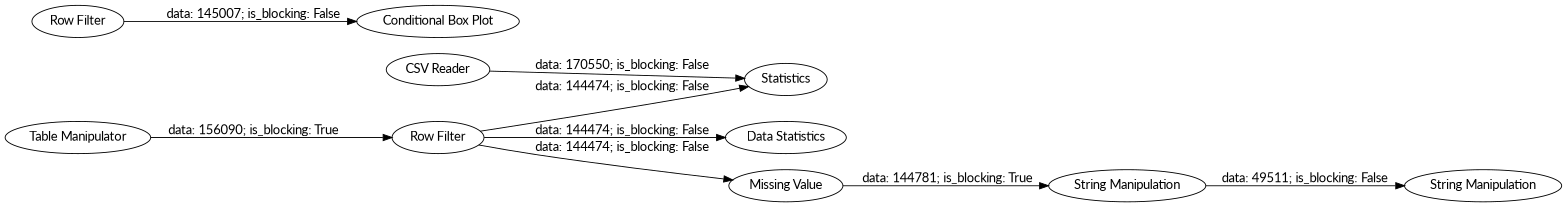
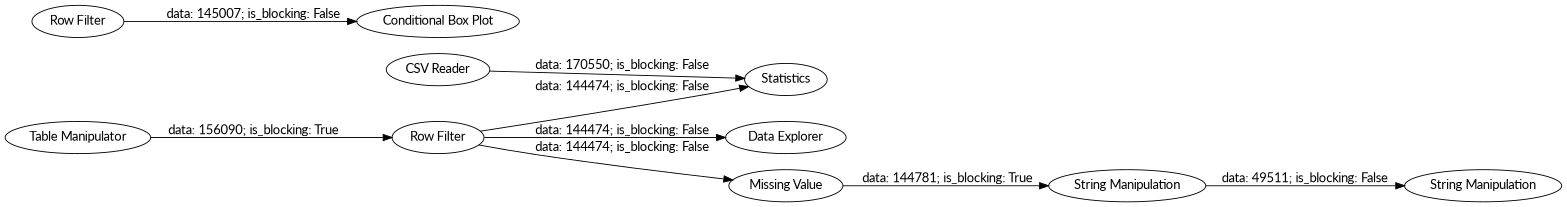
node "Data Statistics": label "Data Statistics" -> "Data Explorer"
